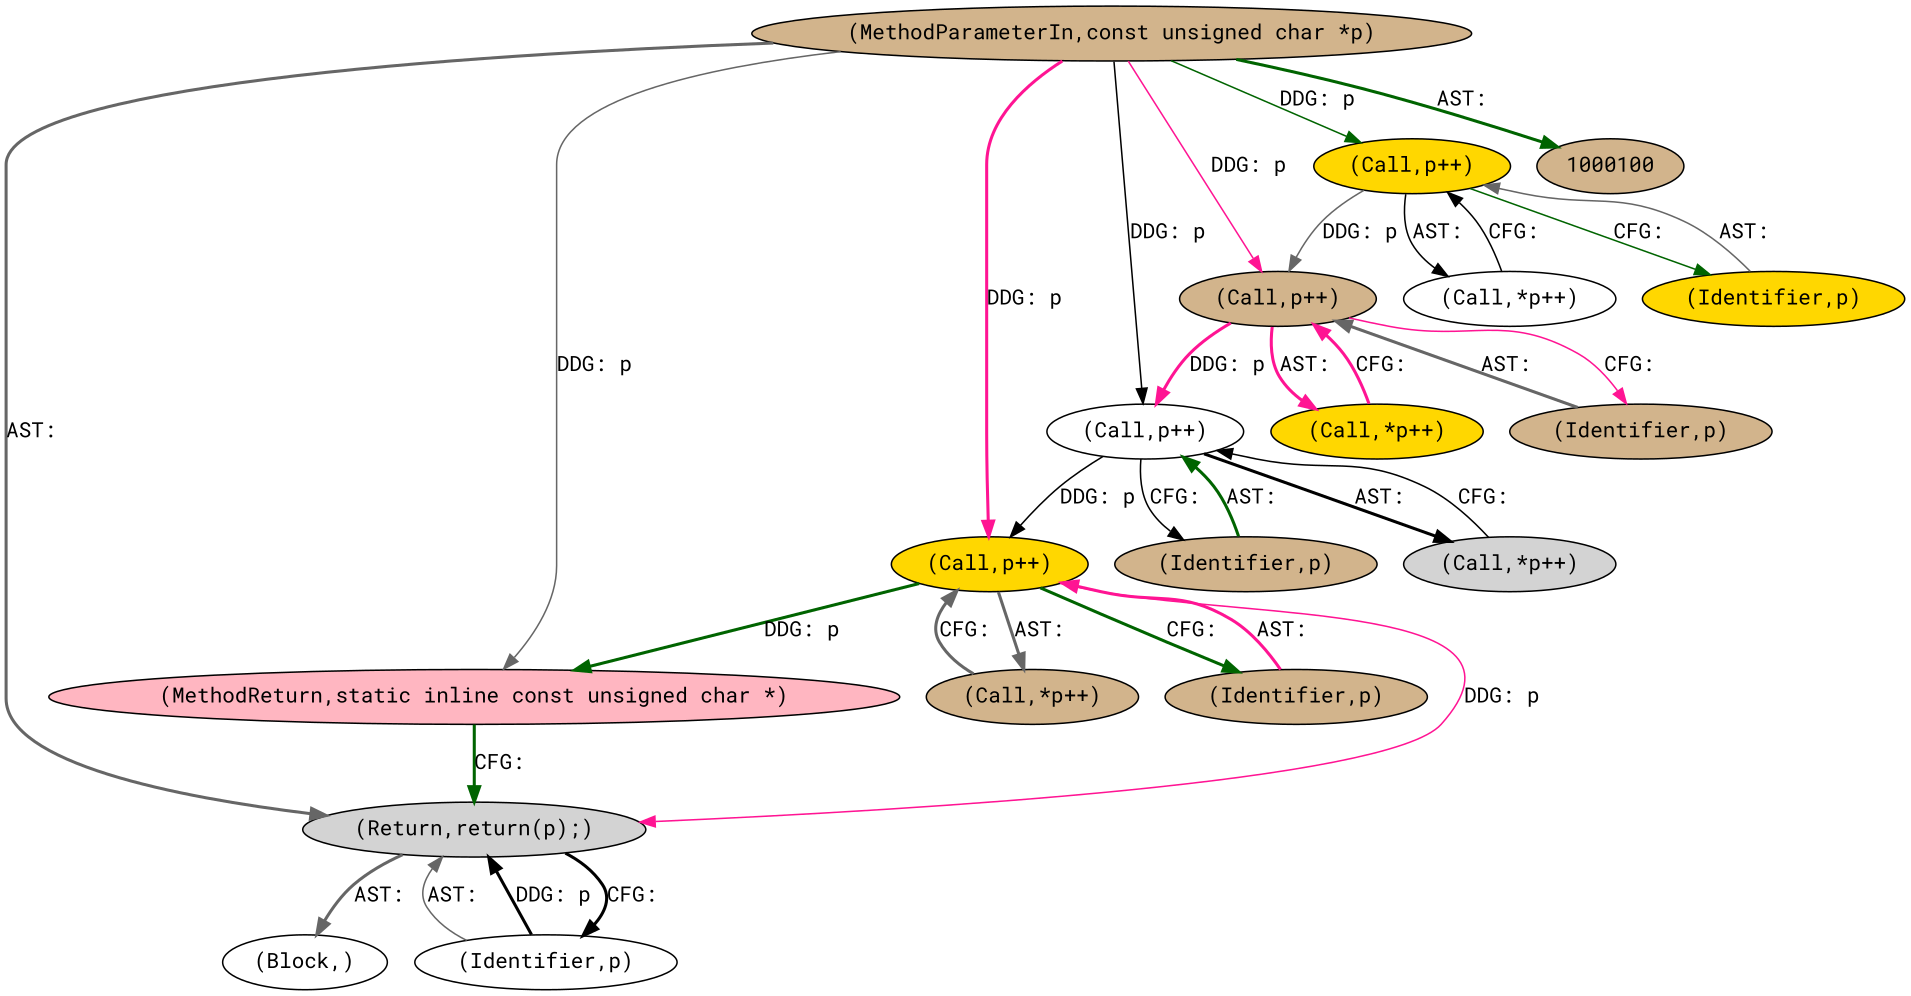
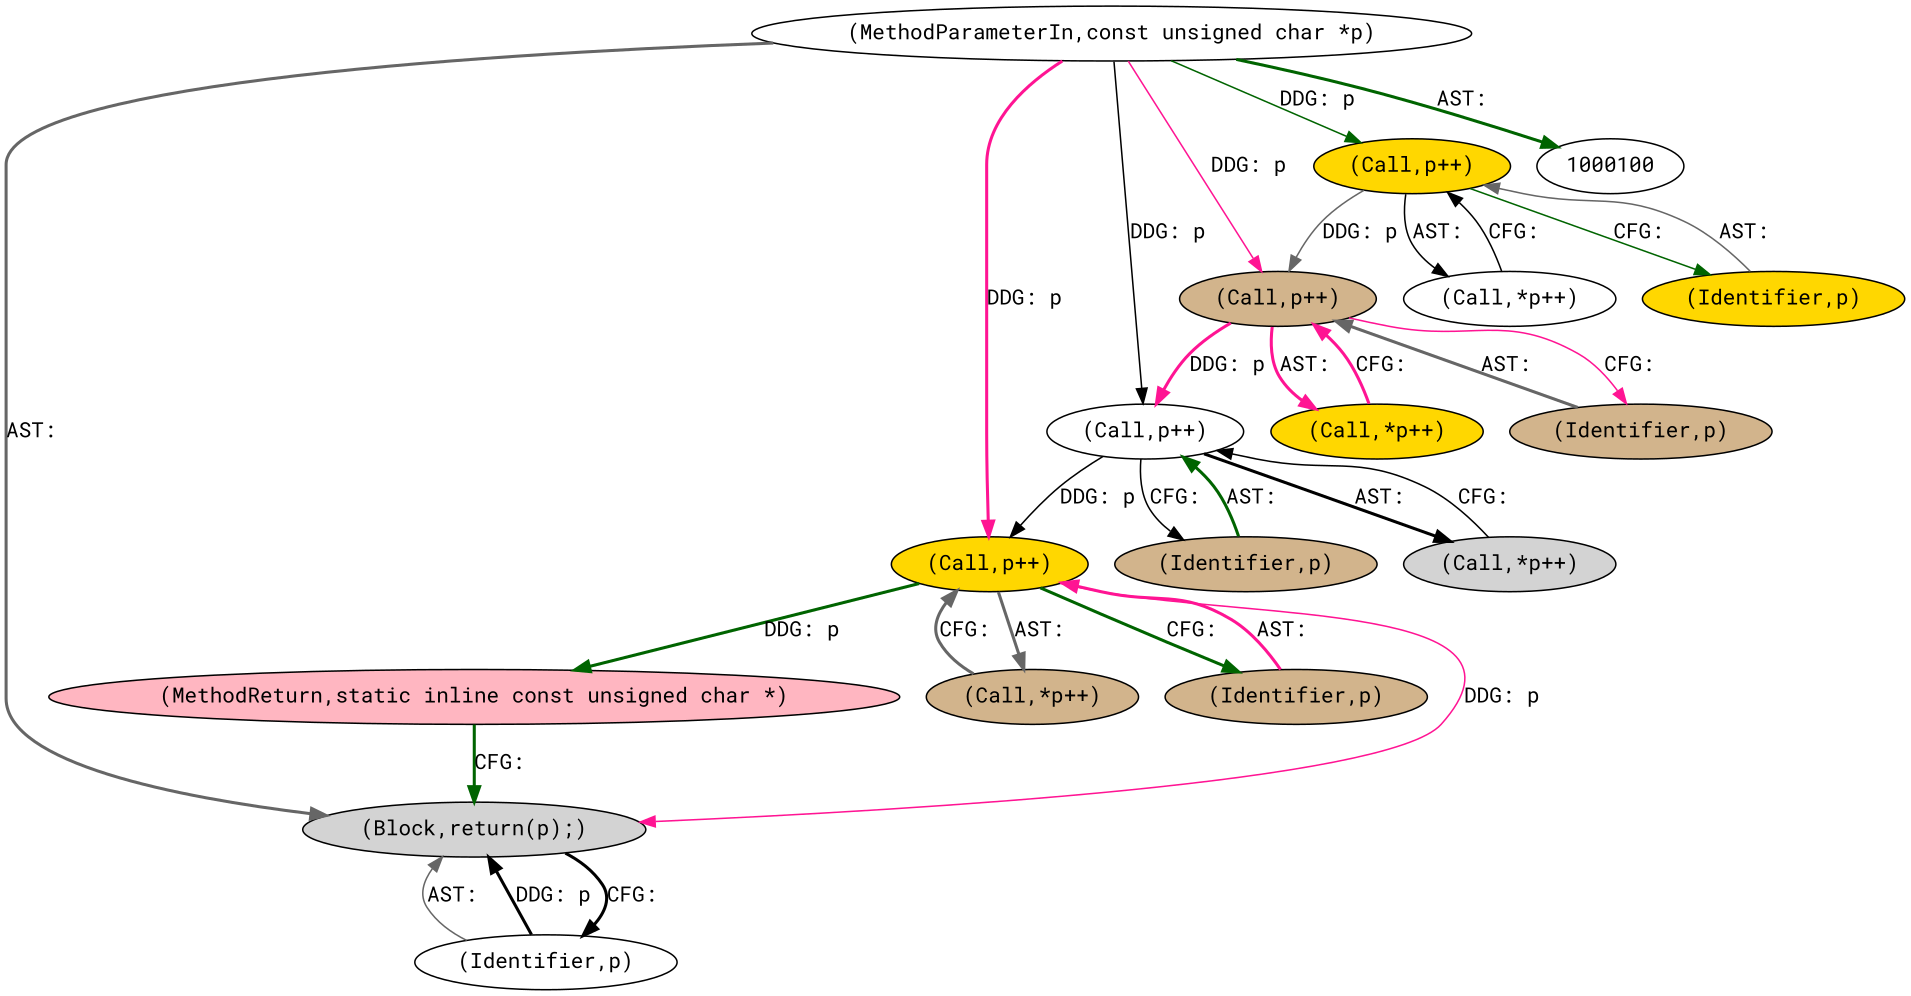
node "(MethodParameterIn,const unsigned char *p)": fillcolor tan -> white
node "1000100": fillcolor tan -> white
edge "(MethodParameterIn,const unsigned char *p)" -> "(MethodReturn,static inline const unsigned char *)": removed, label "DDG: p"
node "(Return,return(p);)": label "(Return,return(p);)" -> "(Block,return(p);)"
node "(Block,)": removed
